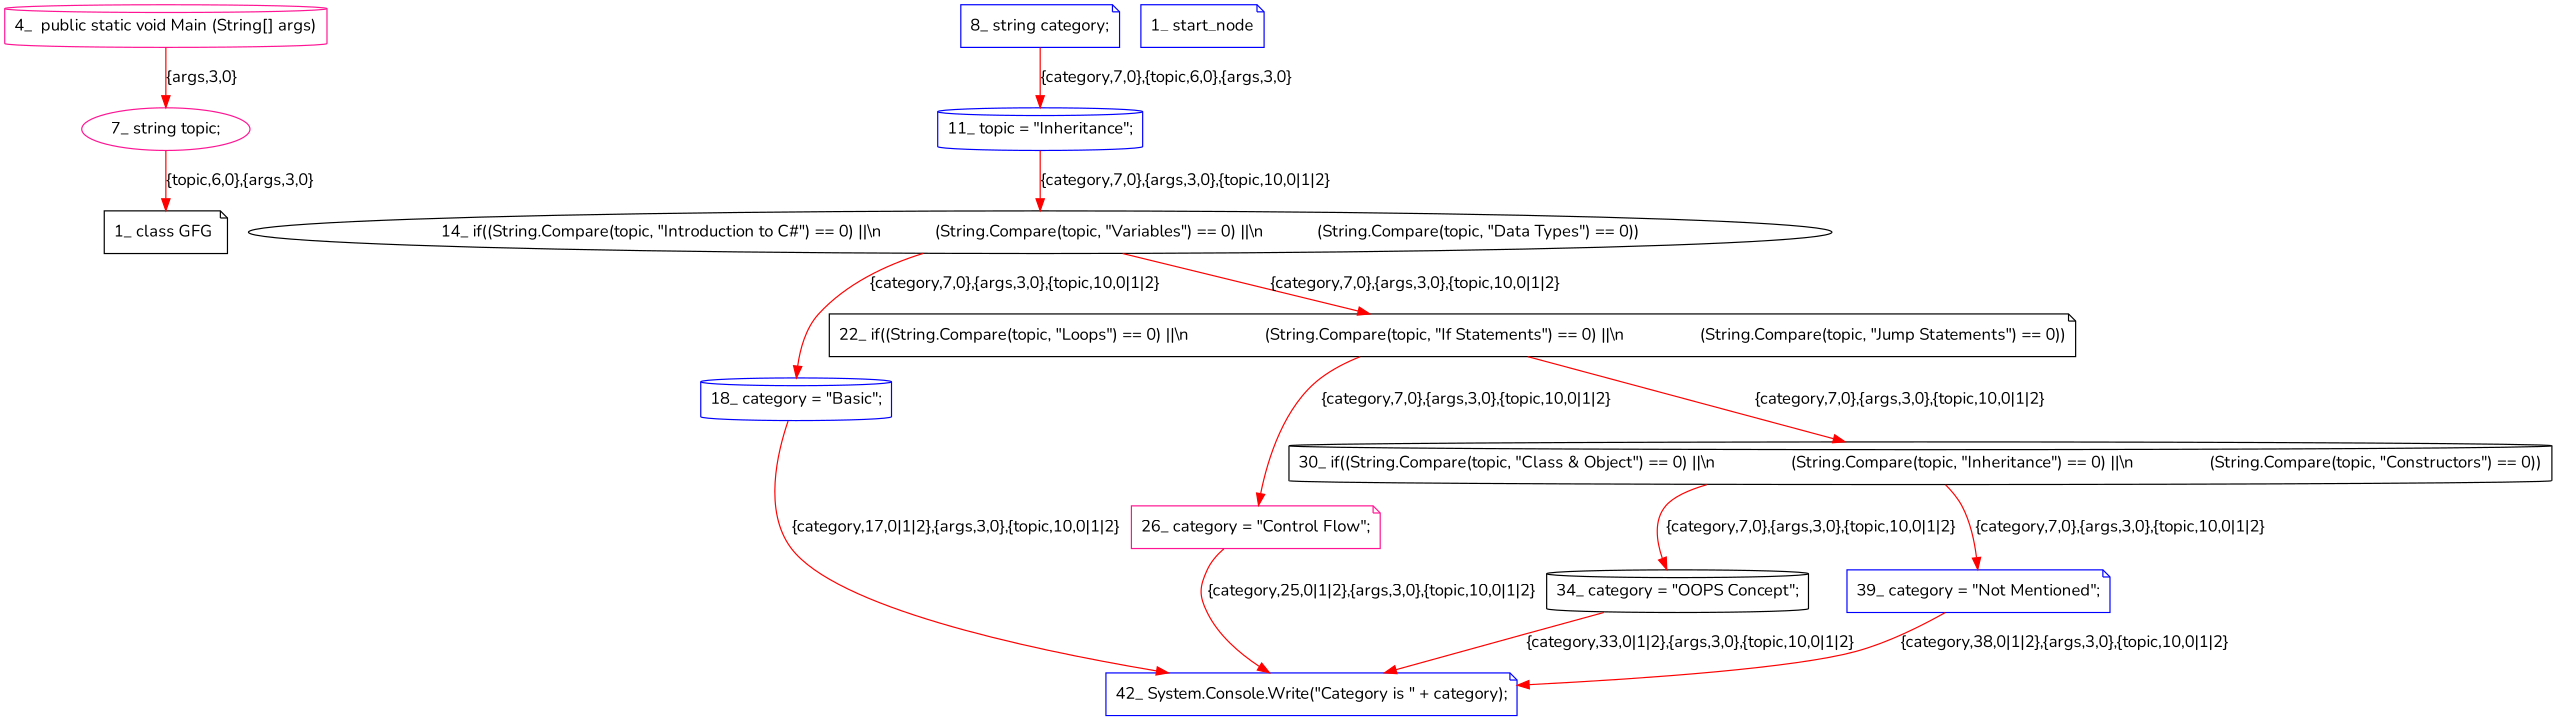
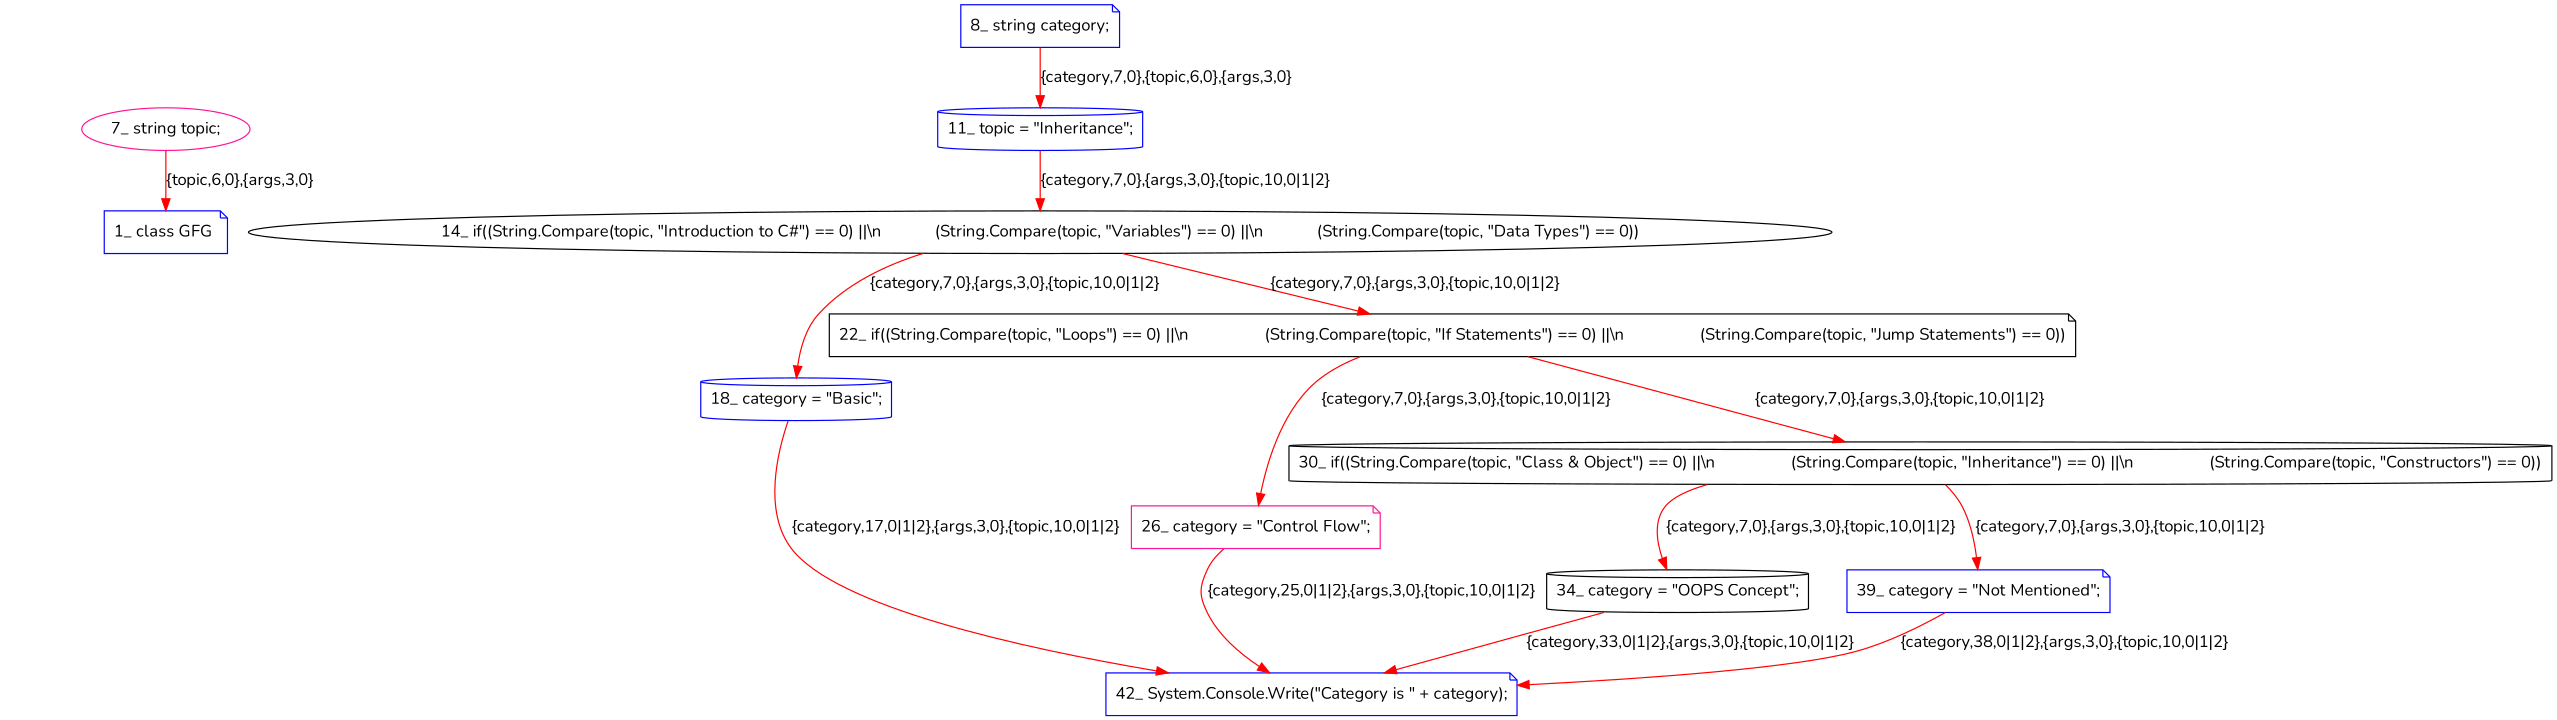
node "4_  public static void Main (String[] args)": removed
node "1_ start_node": removed
node "1_ class GFG": color black -> blue
